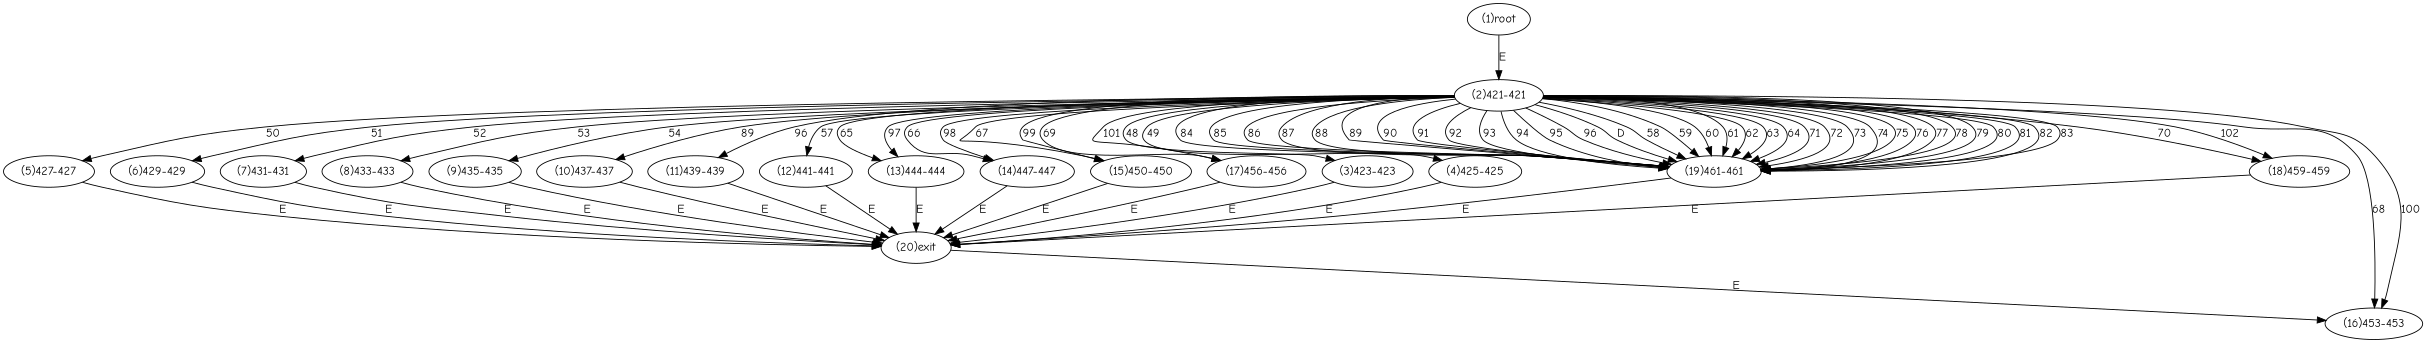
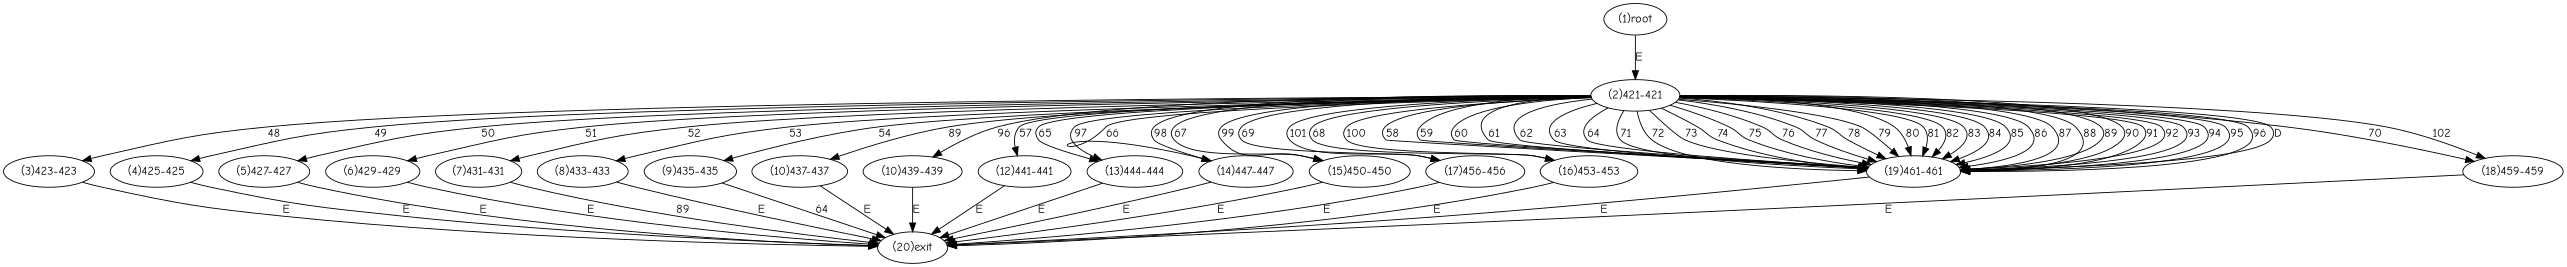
node "(11)439-439": label "(11)439-439" -> "(10)439-439"
edge "(7)431-431" -> "(20)exit": label "E" -> "89"
edge "(9)435-435" -> "(20)exit": label "E" -> "64"
edge "(20)exit" -> "(16)453-453": reversed
